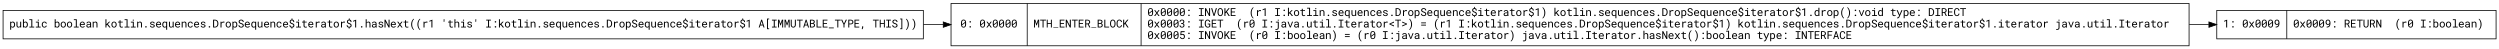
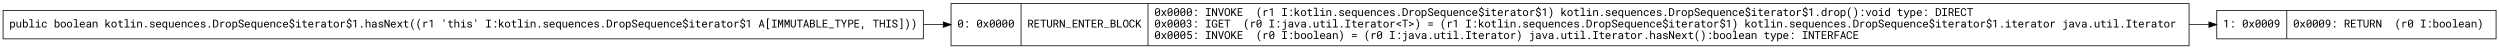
node "0: 0x0000": text "MTH_ENTER_BLOCK" -> "RETURN_ENTER_BLOCK"
